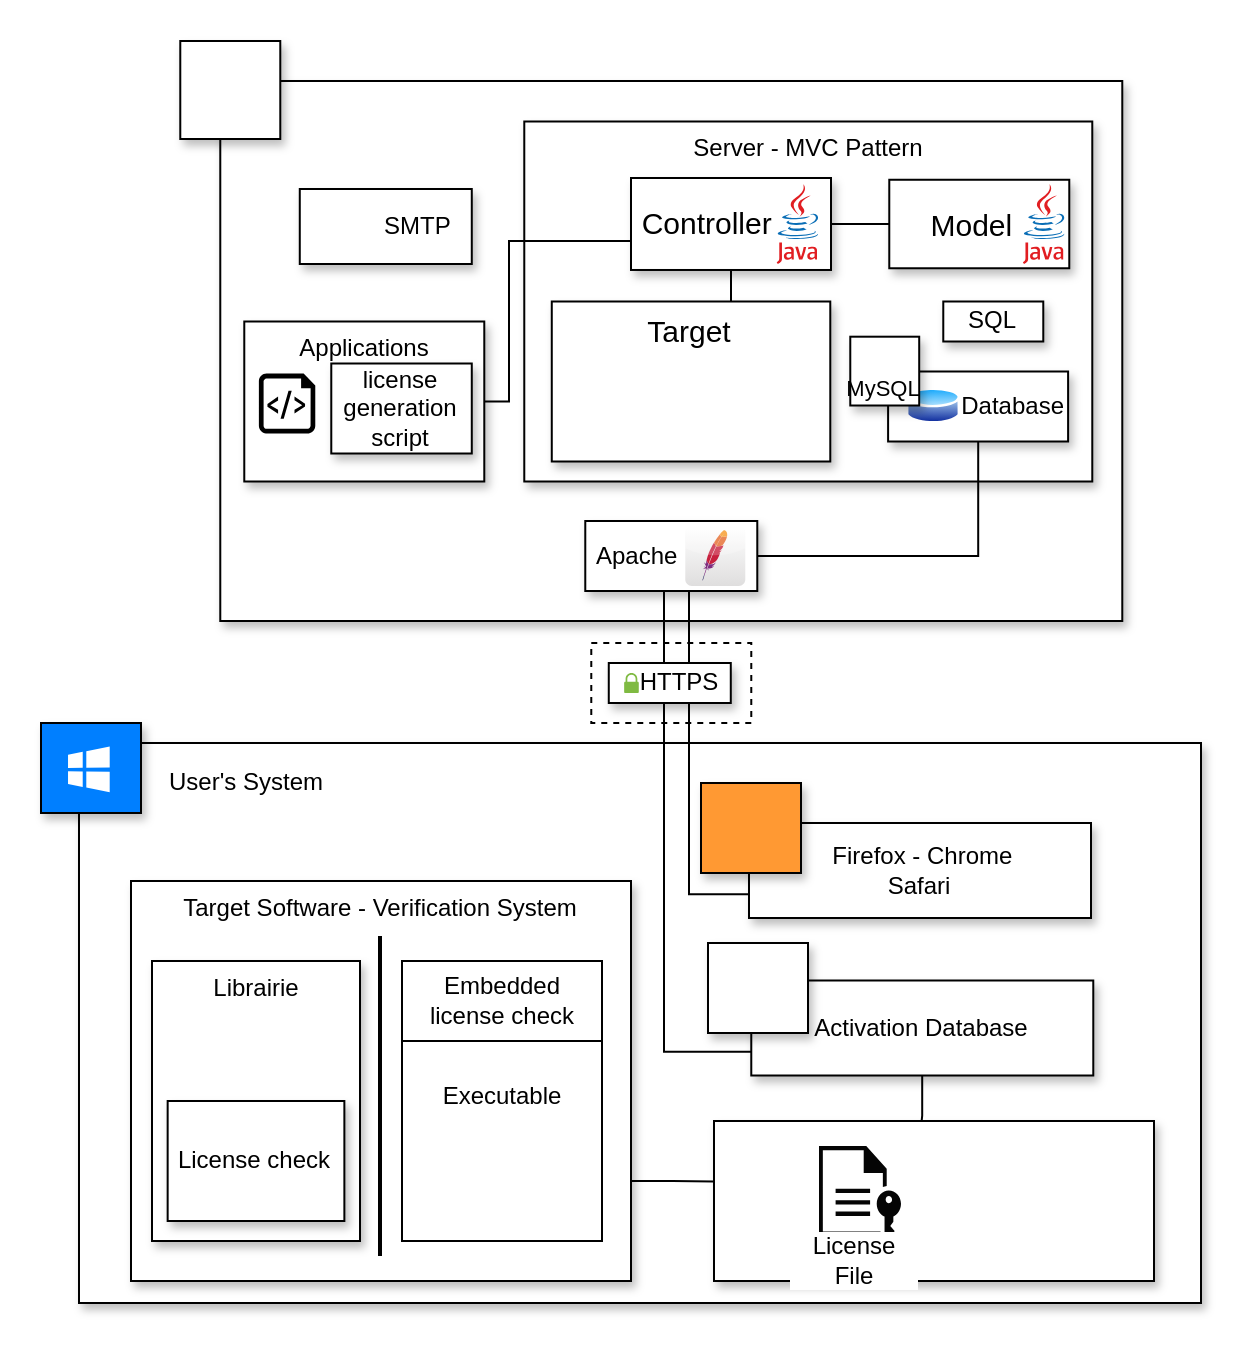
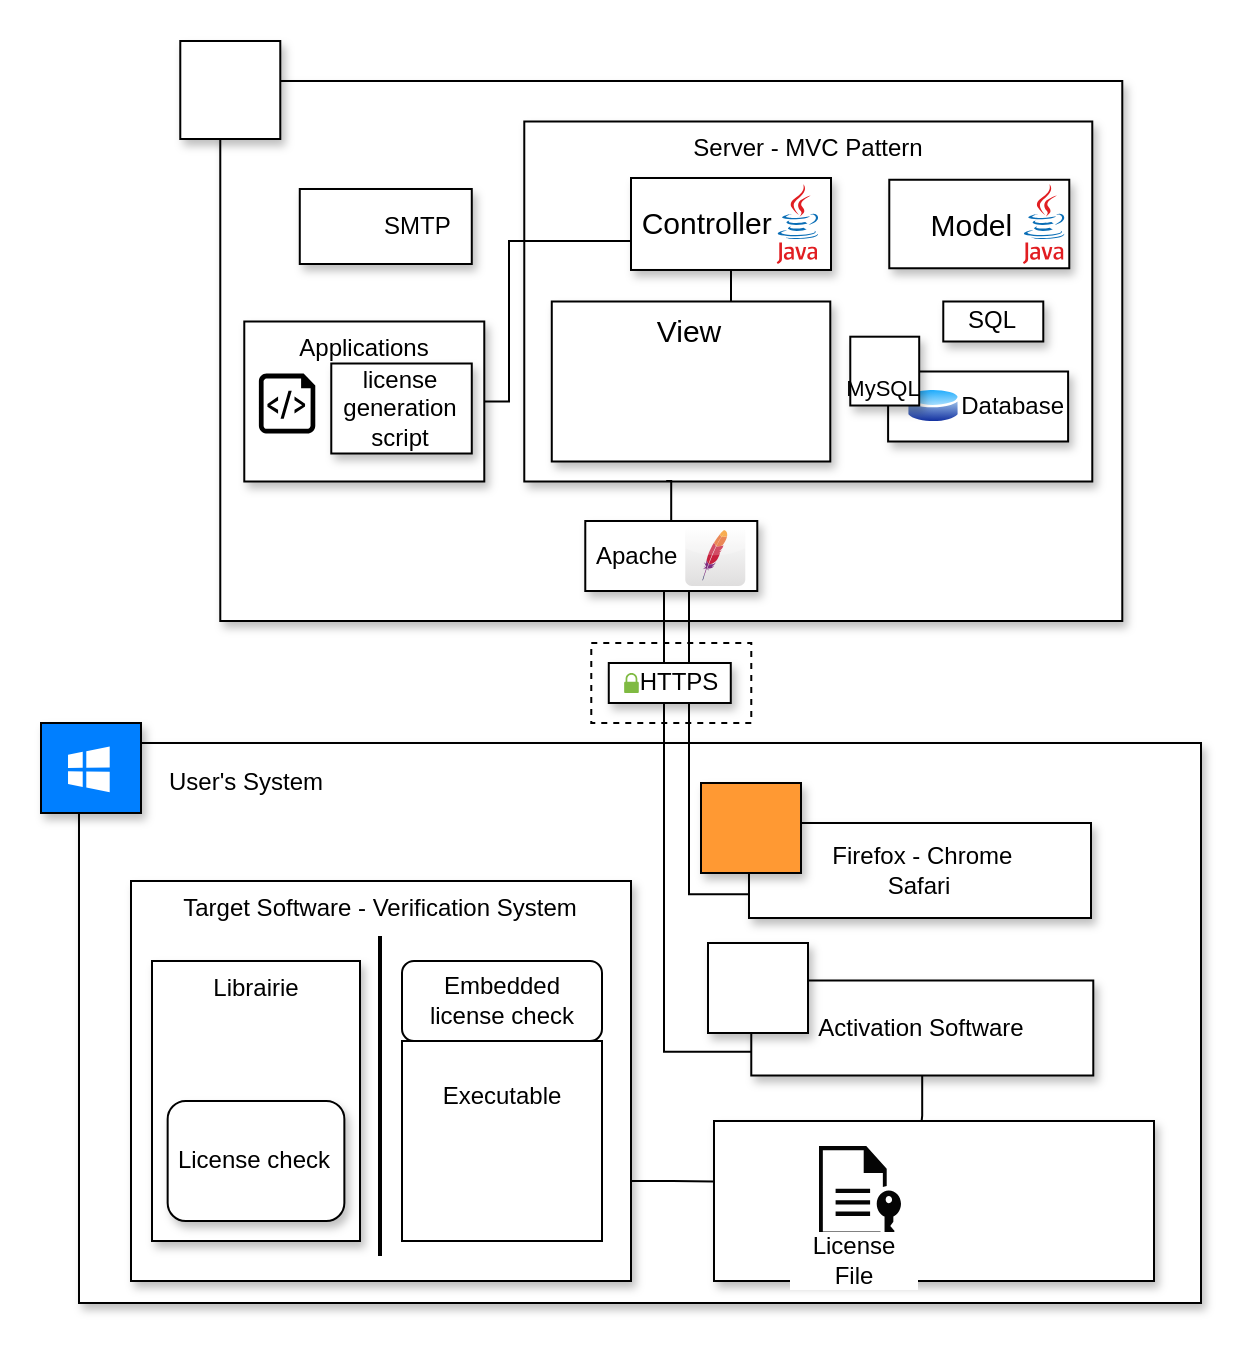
edge "Controller" -- "Model": removed
node "Target": label "Target" -> "View"
edge "Database" -- "Apache": now "Server - MVC Pattern" -- "Apache"
node "Embedded license check": shape rectangle -> rounded rectangle
node "Activation Database": label "Activation Database" -> "Activation Software"
node "License check": shape rectangle -> rounded rectangle
